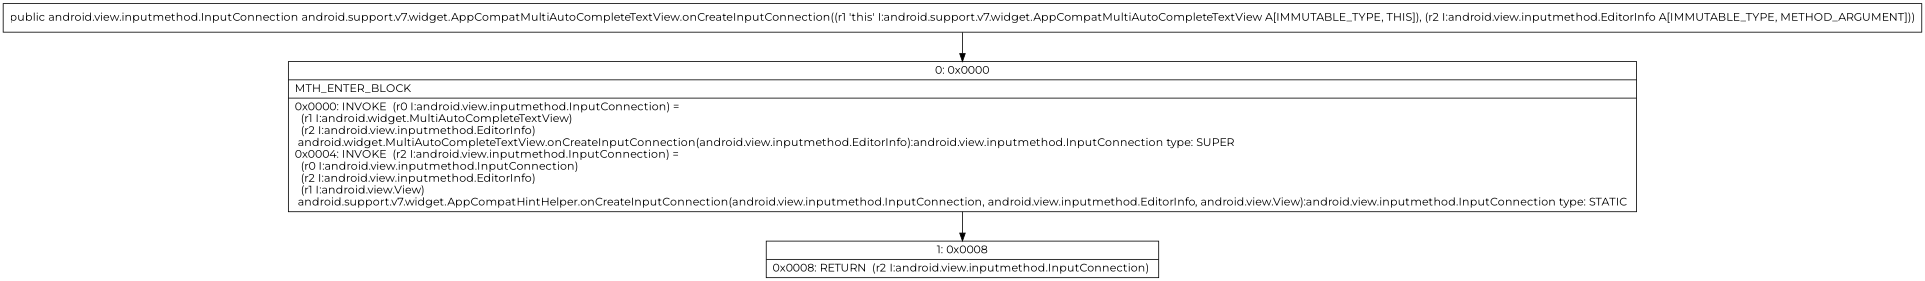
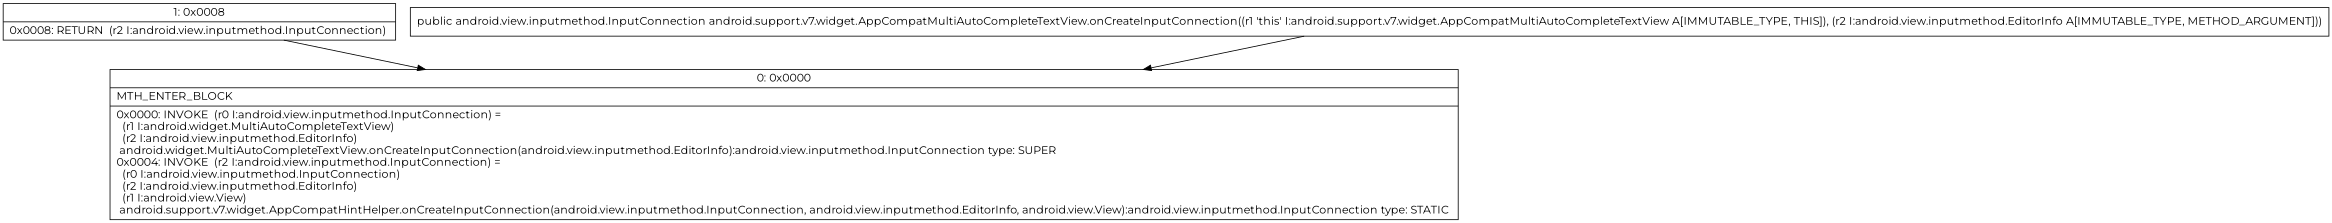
edge "0: 0x0000" -> "1: 0x0008": reversed
